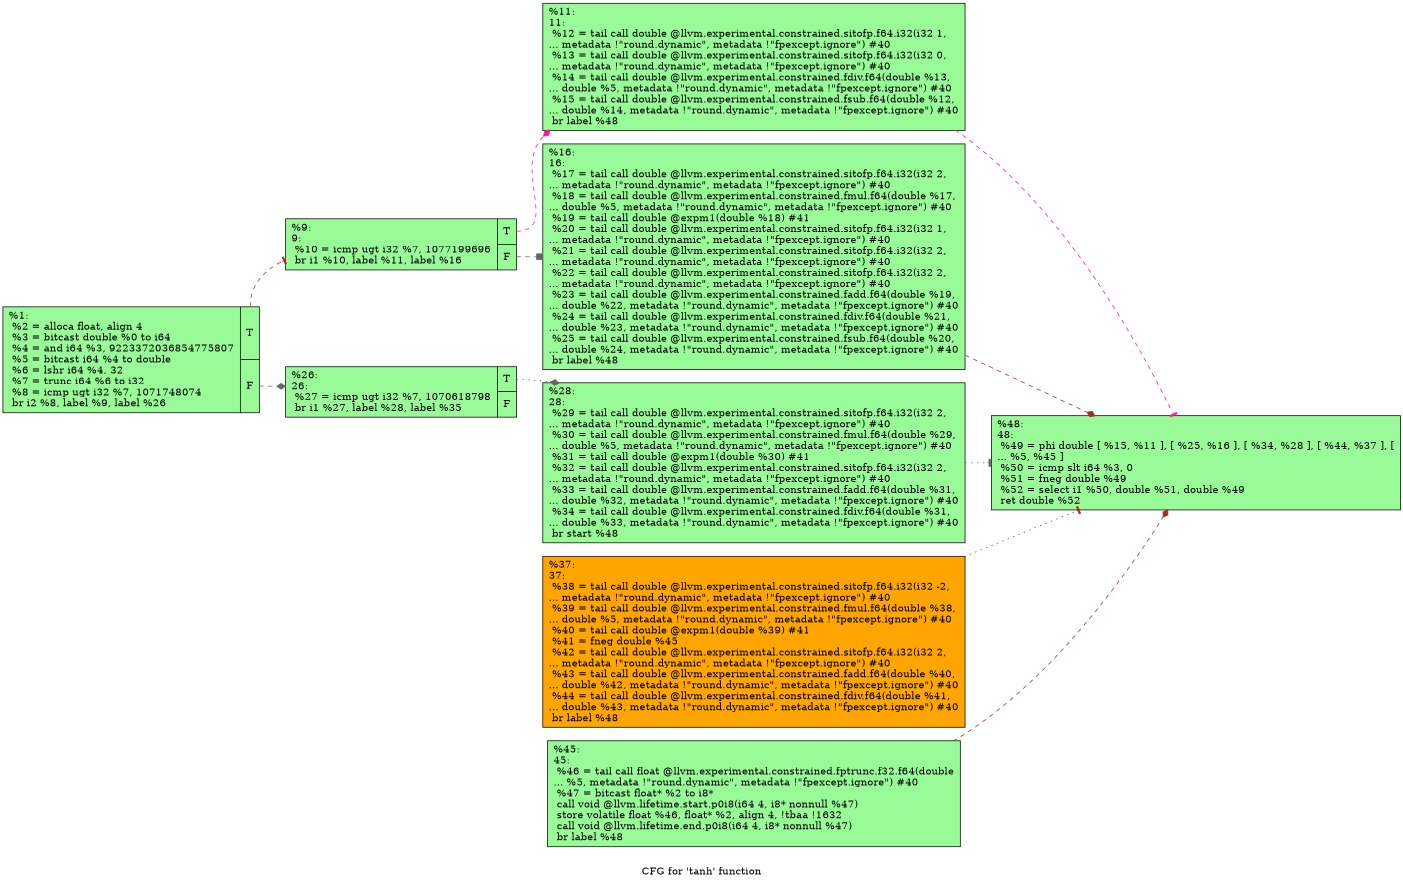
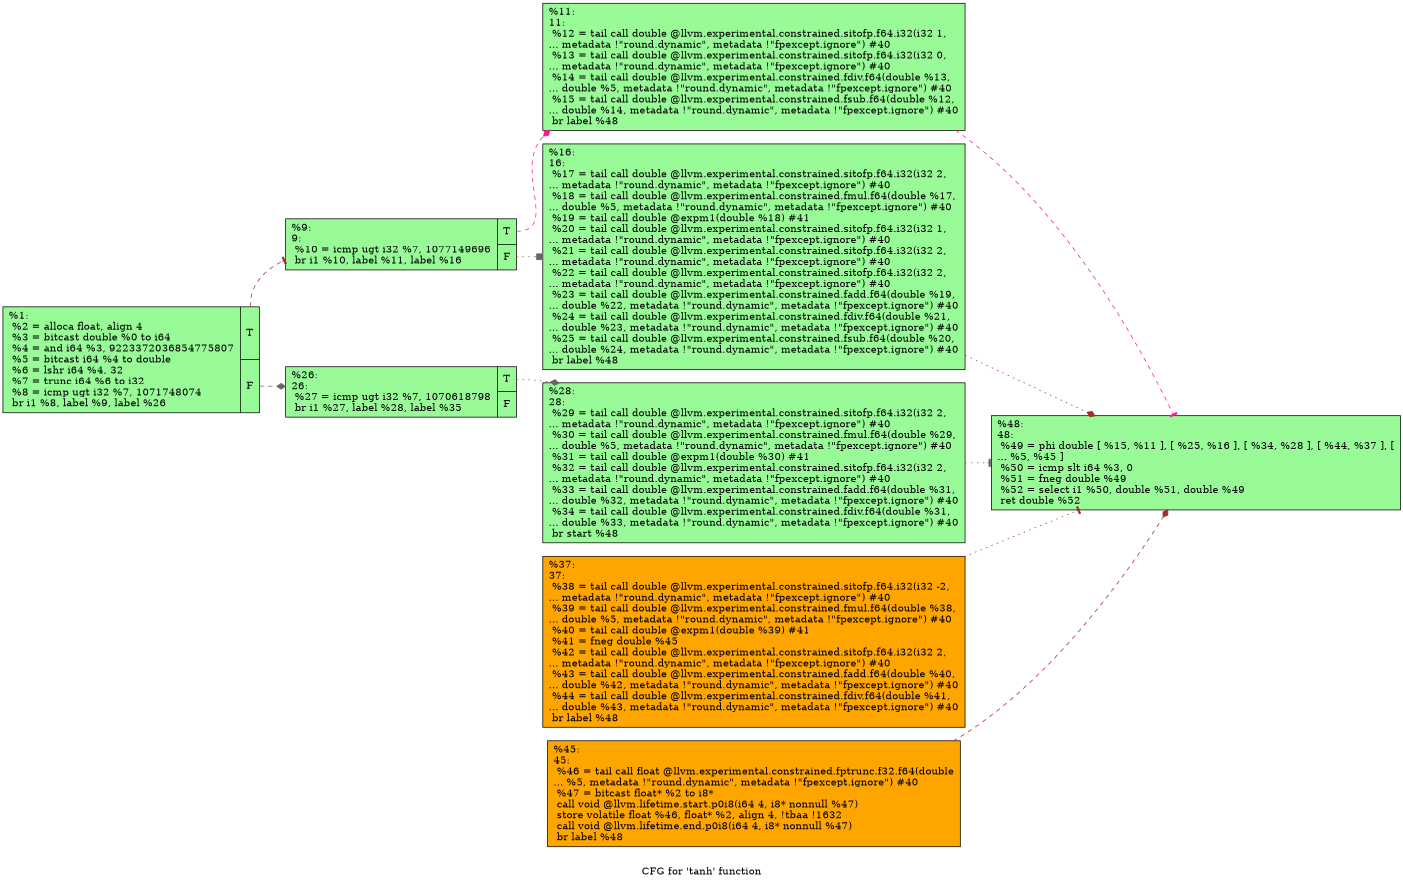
node "%9:": text "%10 = icmp ugt i32 %7, 1077199696" -> "%10 = icmp ugt i32 %7, 1077149696"
edge "%9:" -> "%16:": style dashed -> dotted
edge "%16:" -> "%48:": style dashed -> dotted
node "%1:": text "br i2 %8, label %9, label %26" -> "br i1 %8, label %9, label %26"
node "%45:": fillcolor palegreen -> orange
